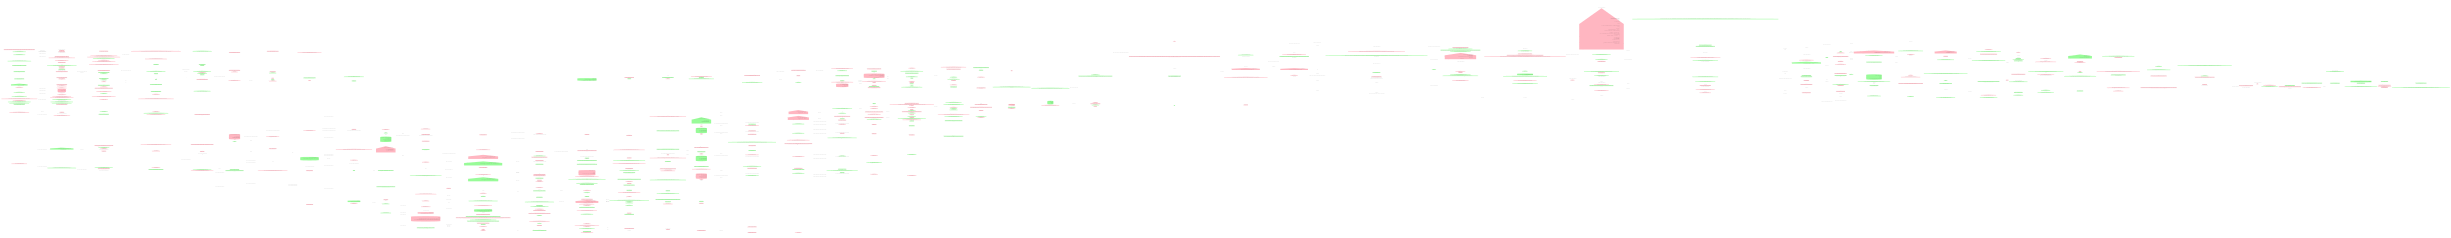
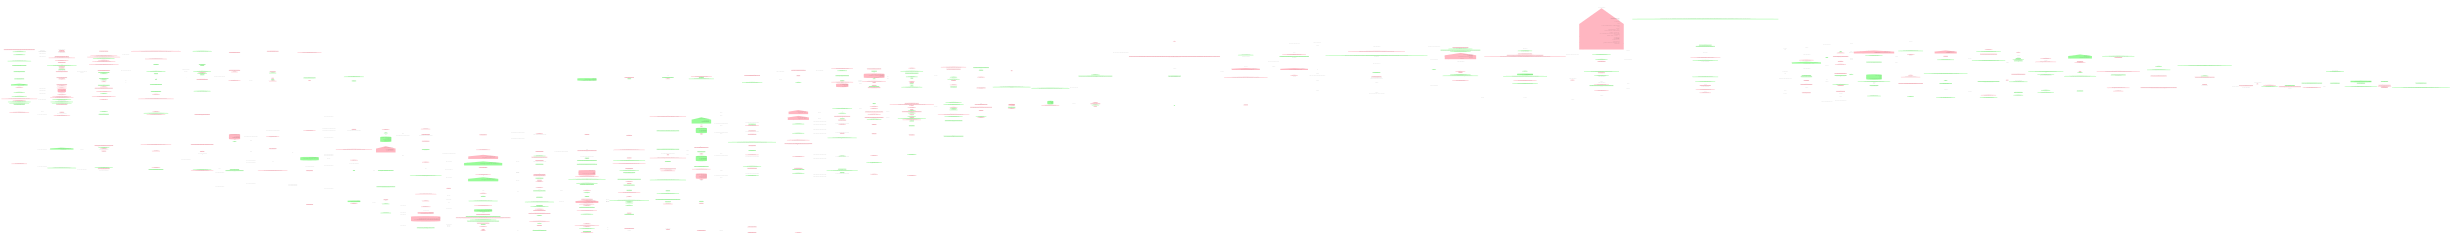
node "Entry Nancy.DefaultObjectSerializer.Deserialize(string)": fillcolor lightpink -> palegreen
